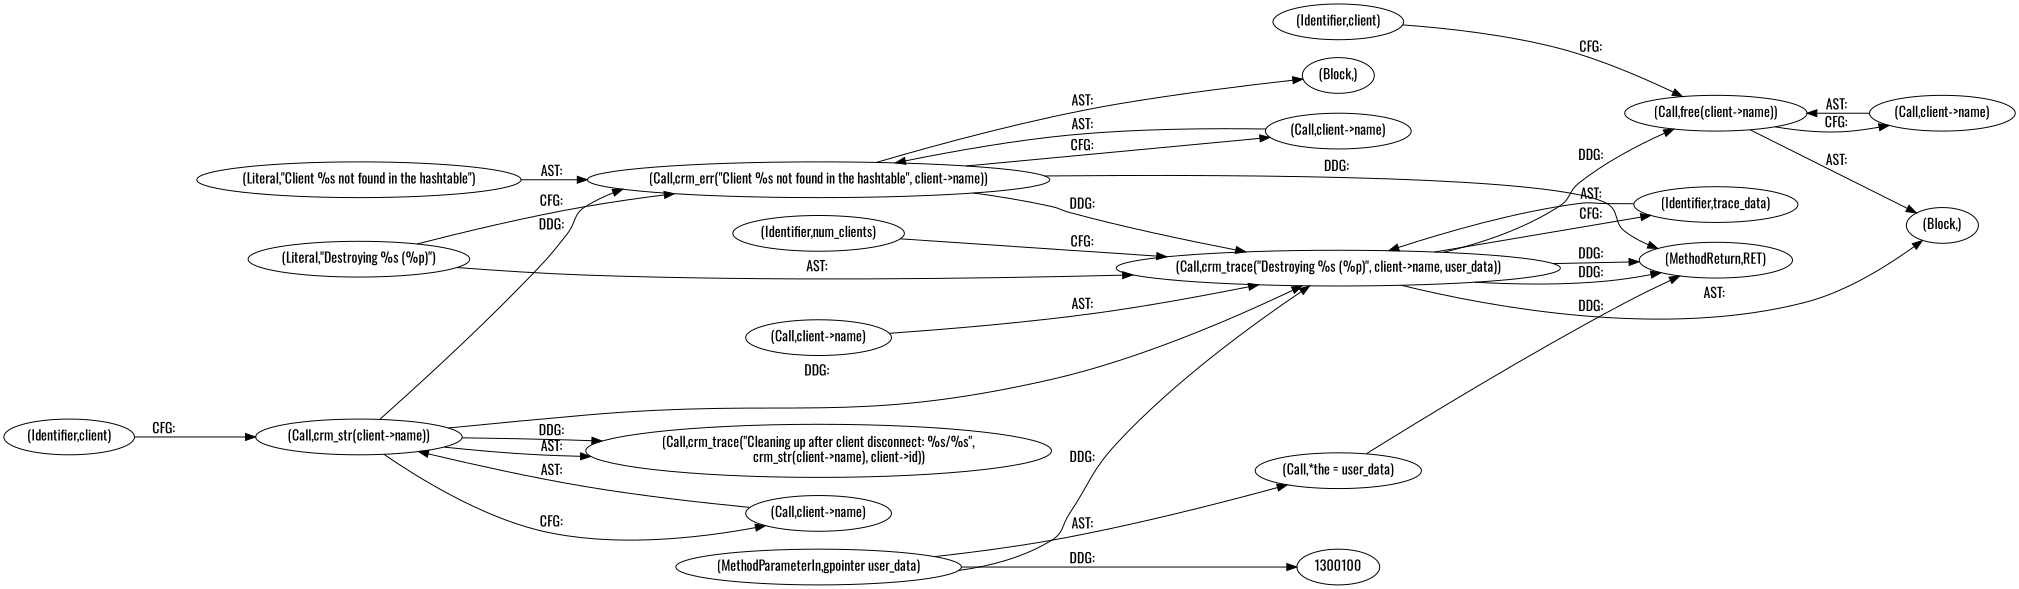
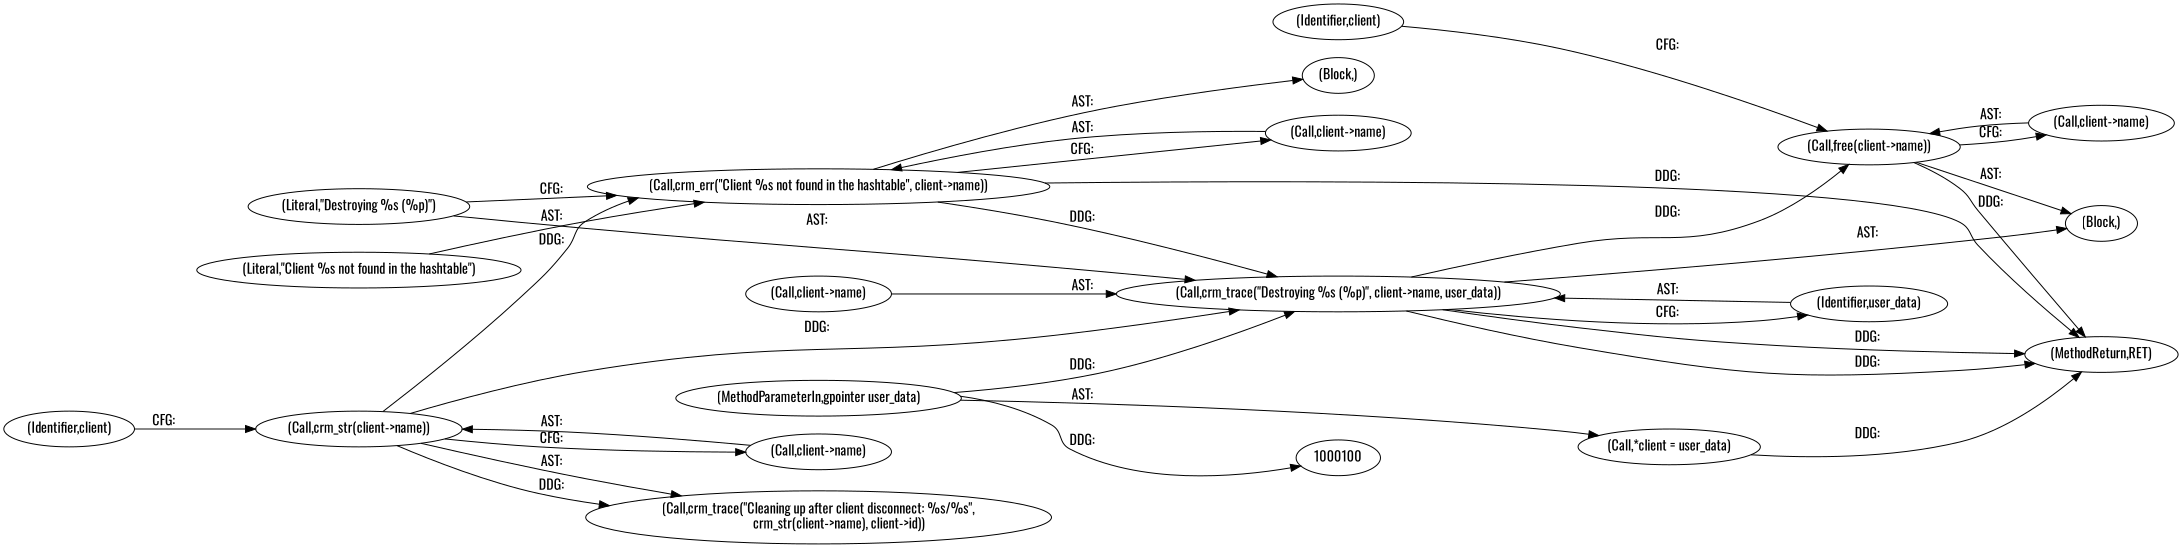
node "(Identifier,trace_data)": label "(Identifier,trace_data)" -> "(Identifier,user_data)"
node "(Identifier,num_clients)": removed
edge "(Call,free(client->name))" -> "(MethodReturn,RET)": added, label "DDG:"
node "(Call,*the = user_data)": label "(Call,*the = user_data)" -> "(Call,*client = user_data)"
node "1300100": label "1300100" -> "1000100"
